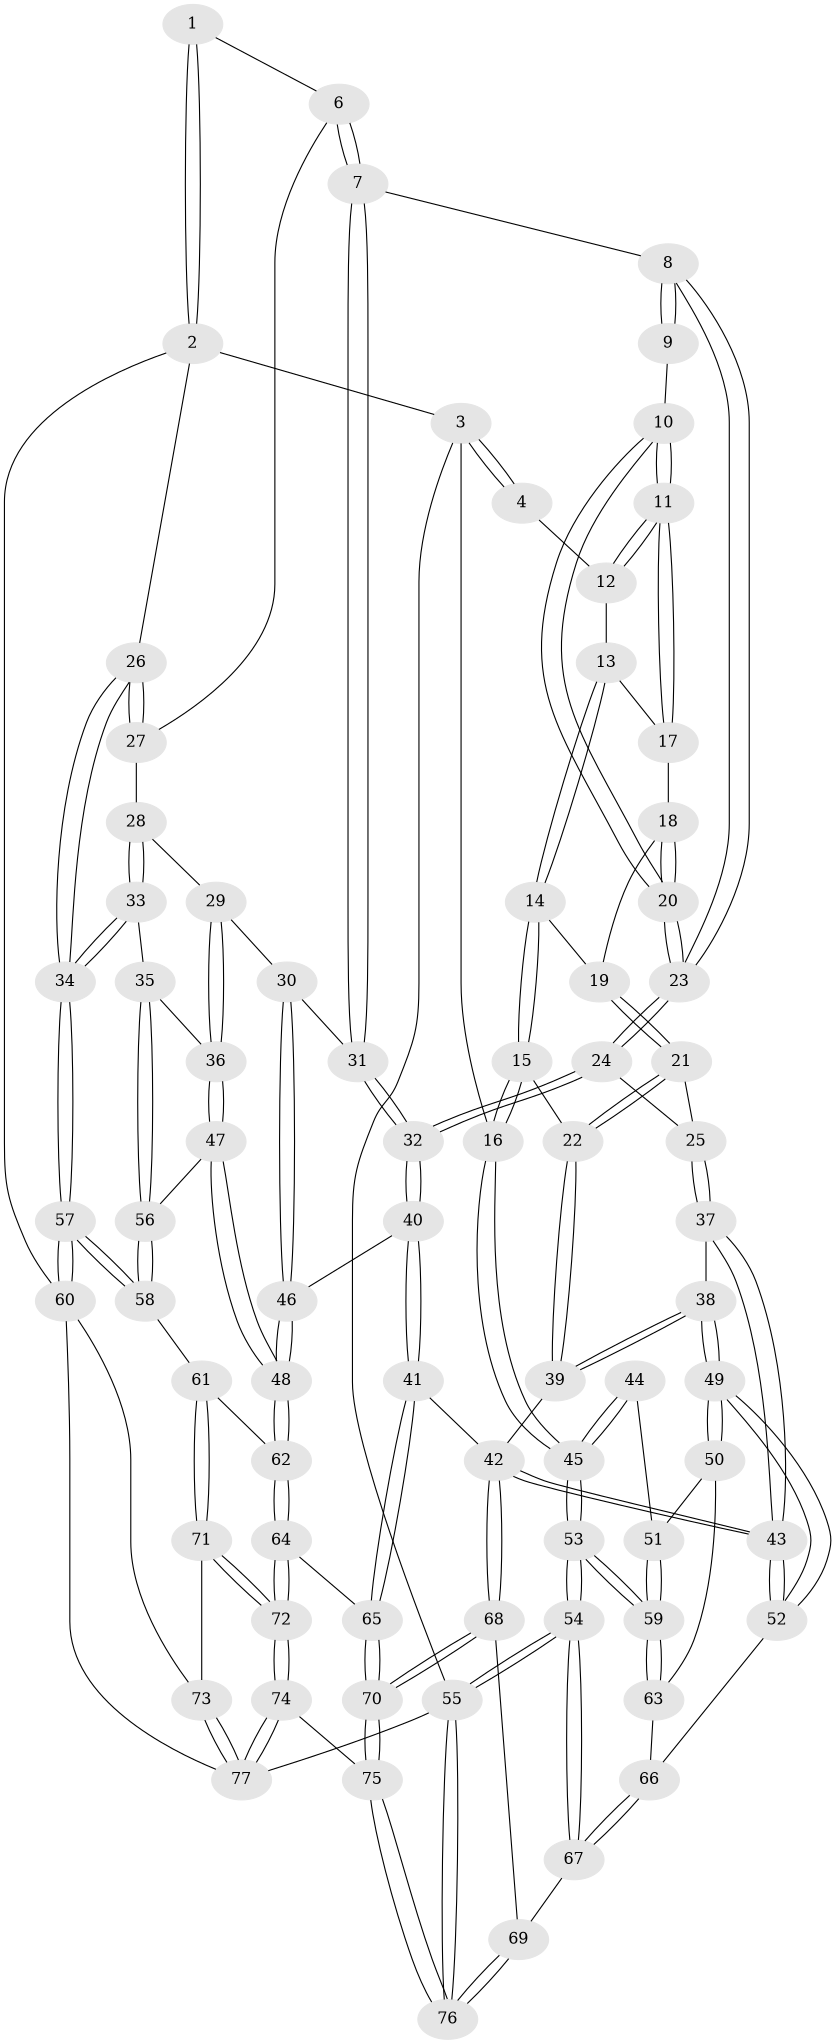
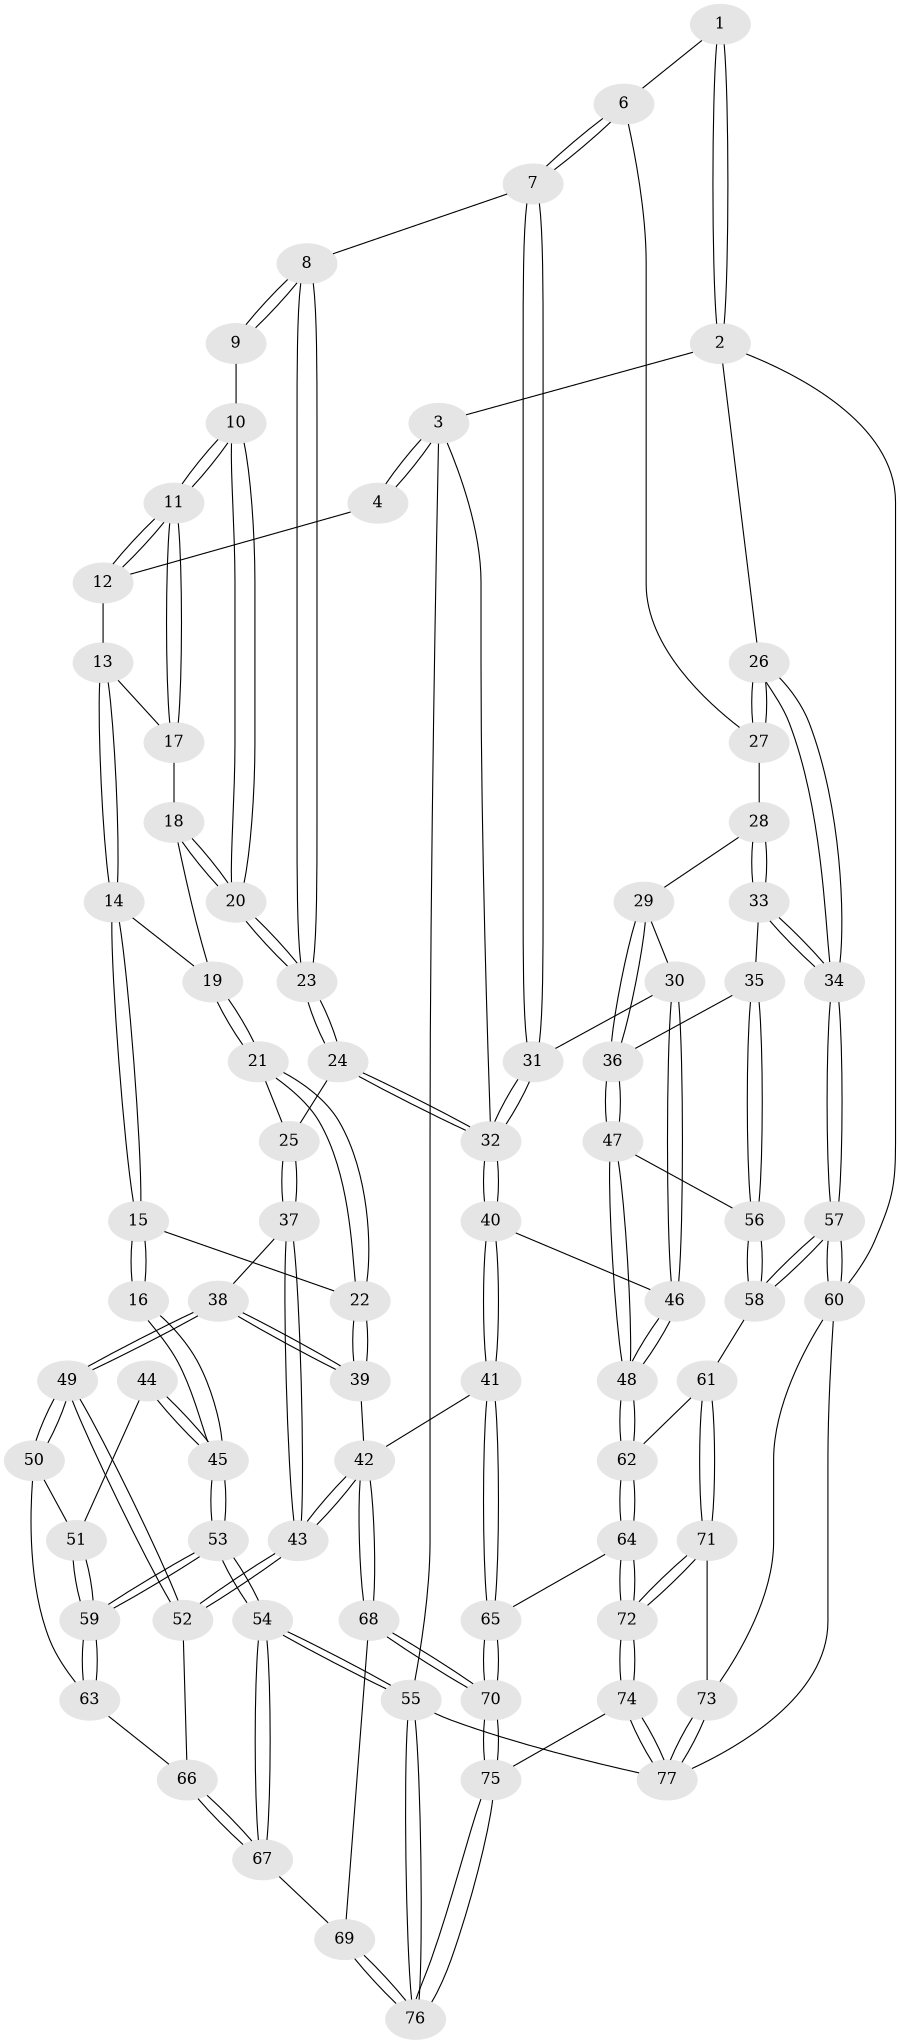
edge "3" -- "16": now "3" -- "32"
